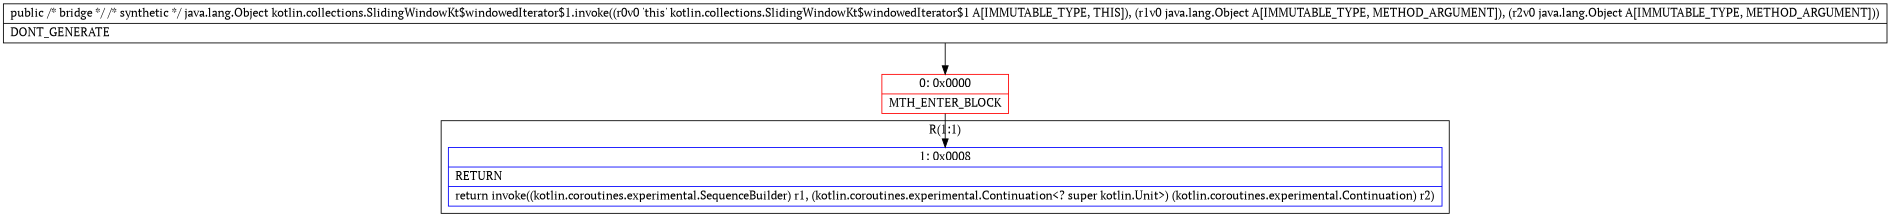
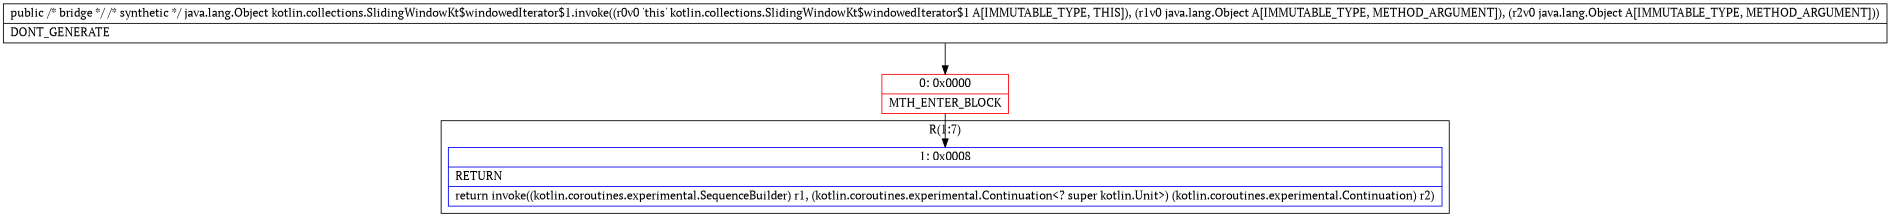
cluster "R(1:1)": label "R(1:1)" -> "R(1:7)"
